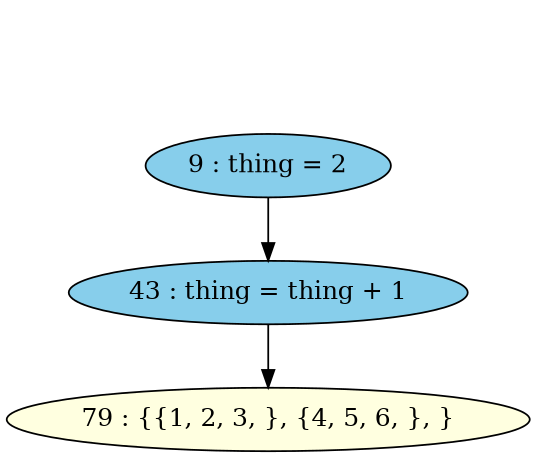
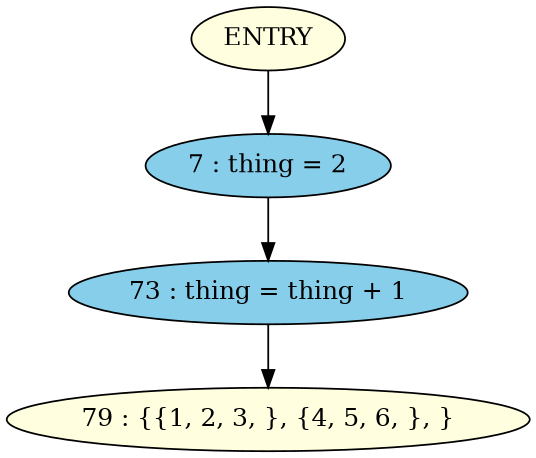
node "ENTRY": added
node "9 : thing = 2": label "9 : thing = 2" -> "7 : thing = 2"
node "43 : thing = thing + 1": label "43 : thing = thing + 1" -> "73 : thing = thing + 1"
